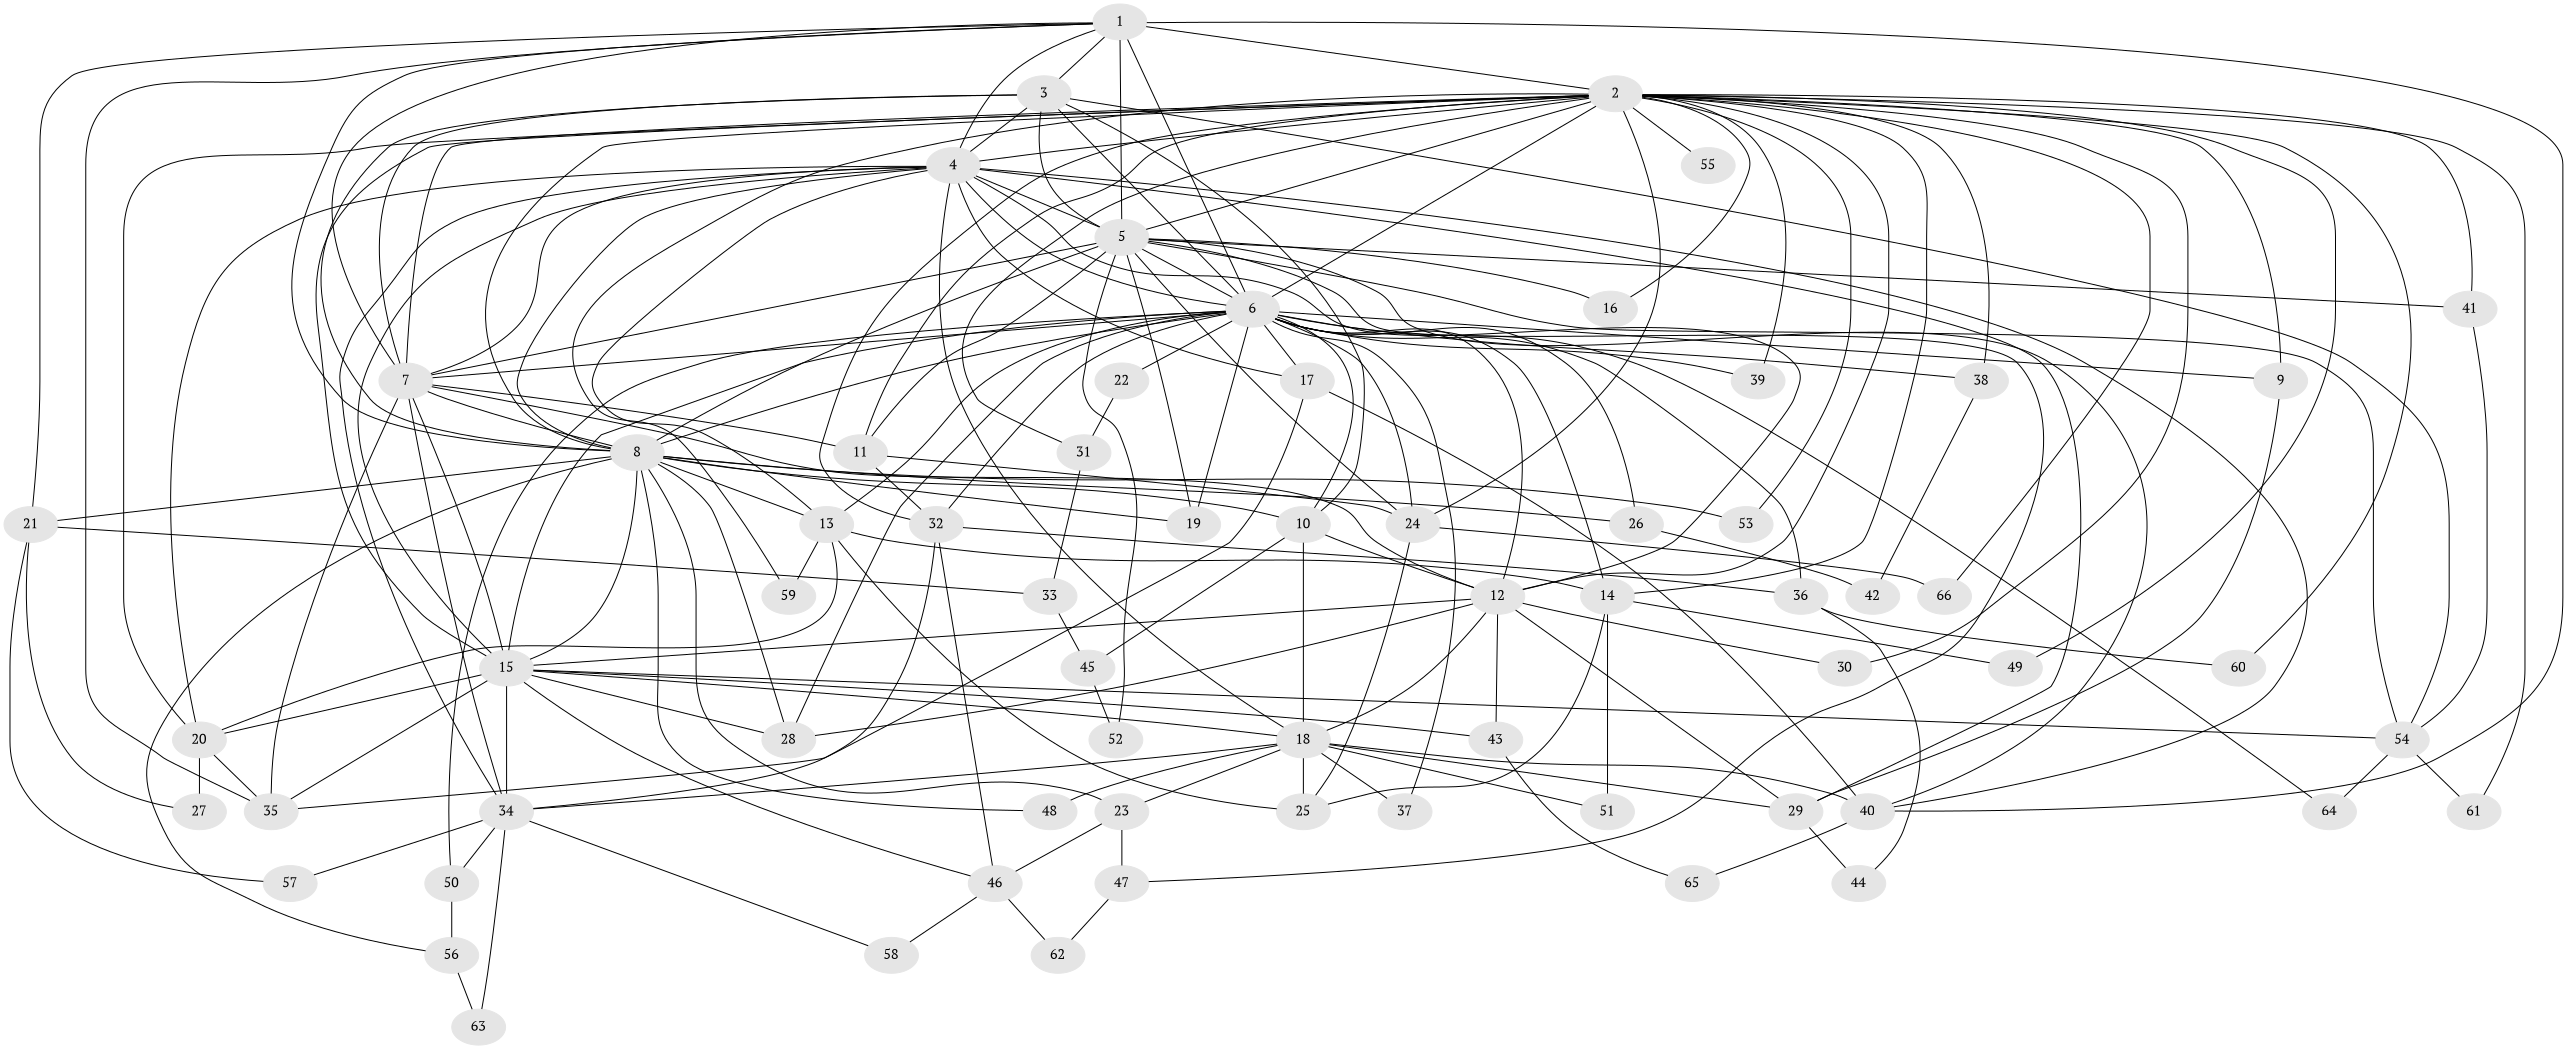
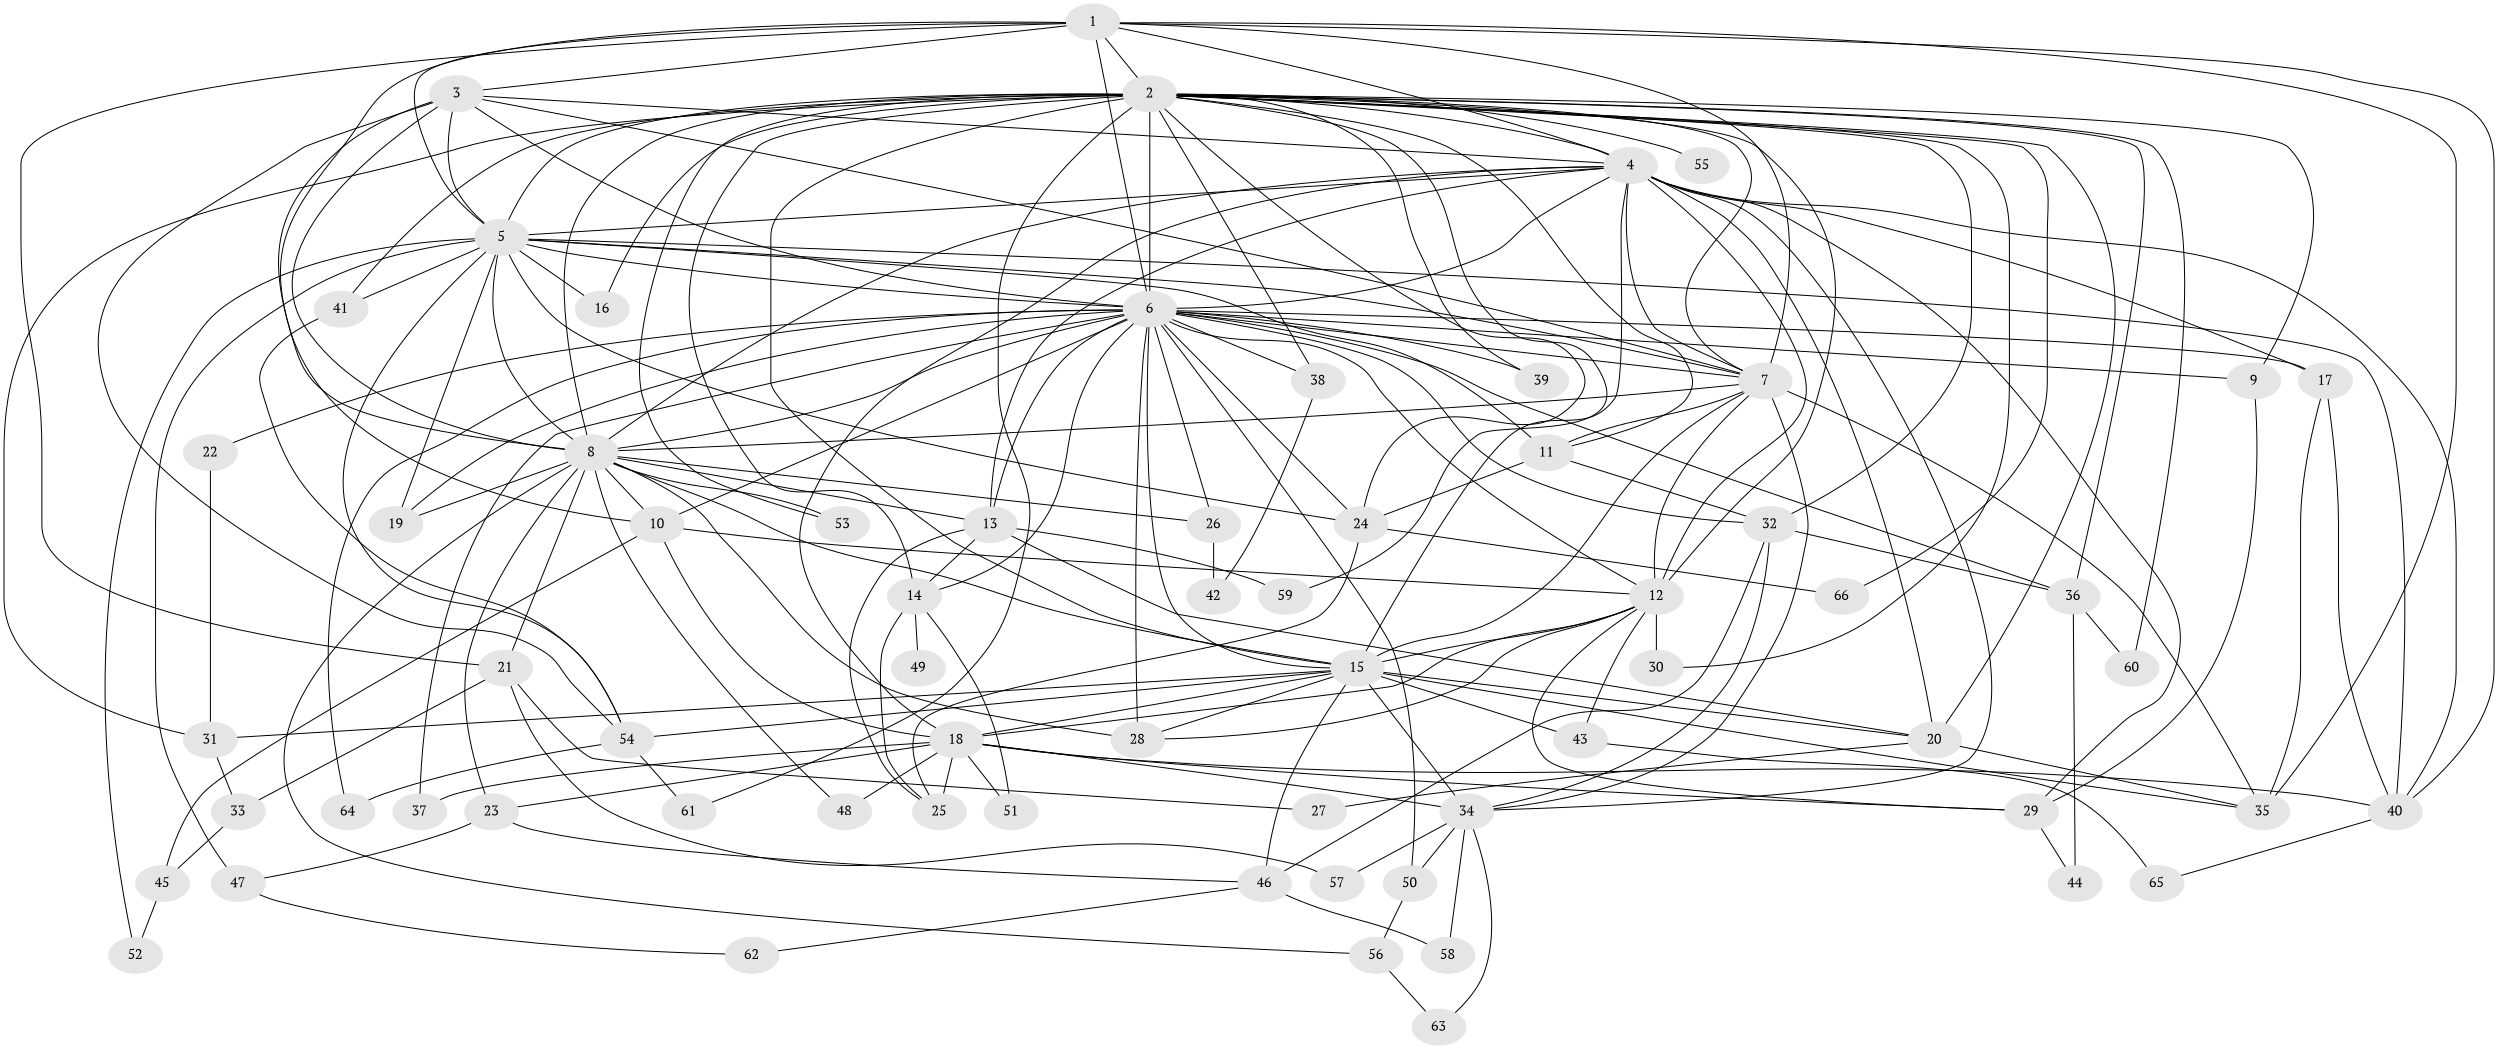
edge "2" -- "49": now "2" -- "36"
edge "15" -- "31": added
